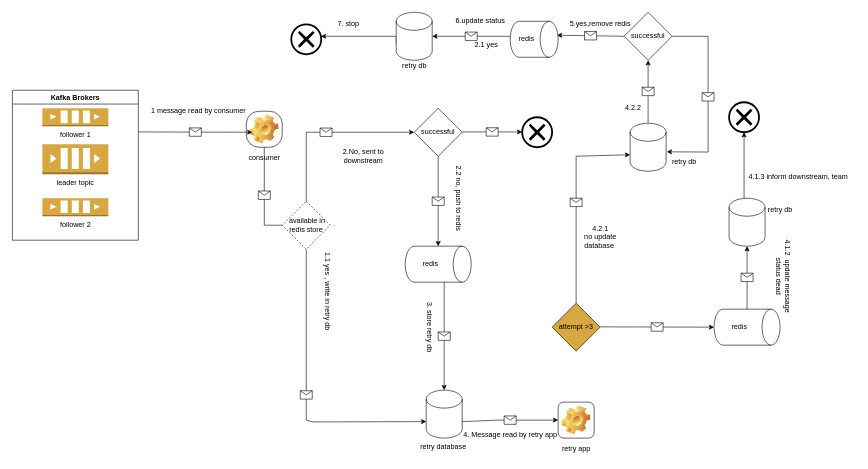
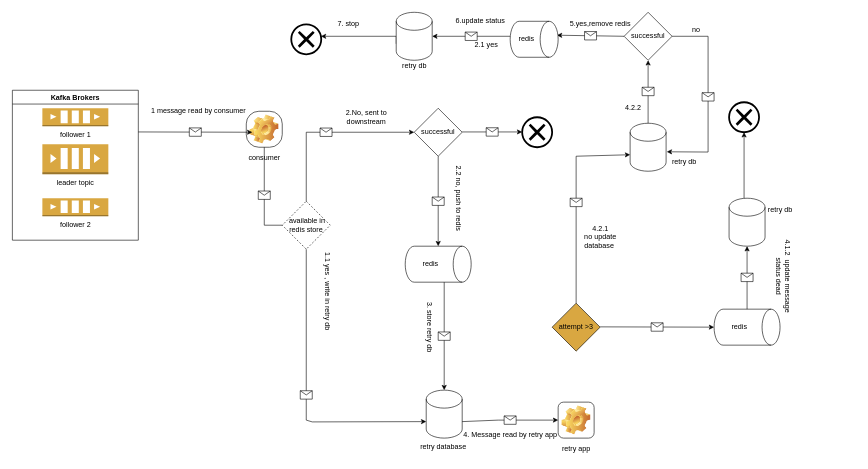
node "no": added
node "2.No, sent to downstream": moved (363, 156) -> (366, 117)
node "4.1.3 inform downstream, team": removed
